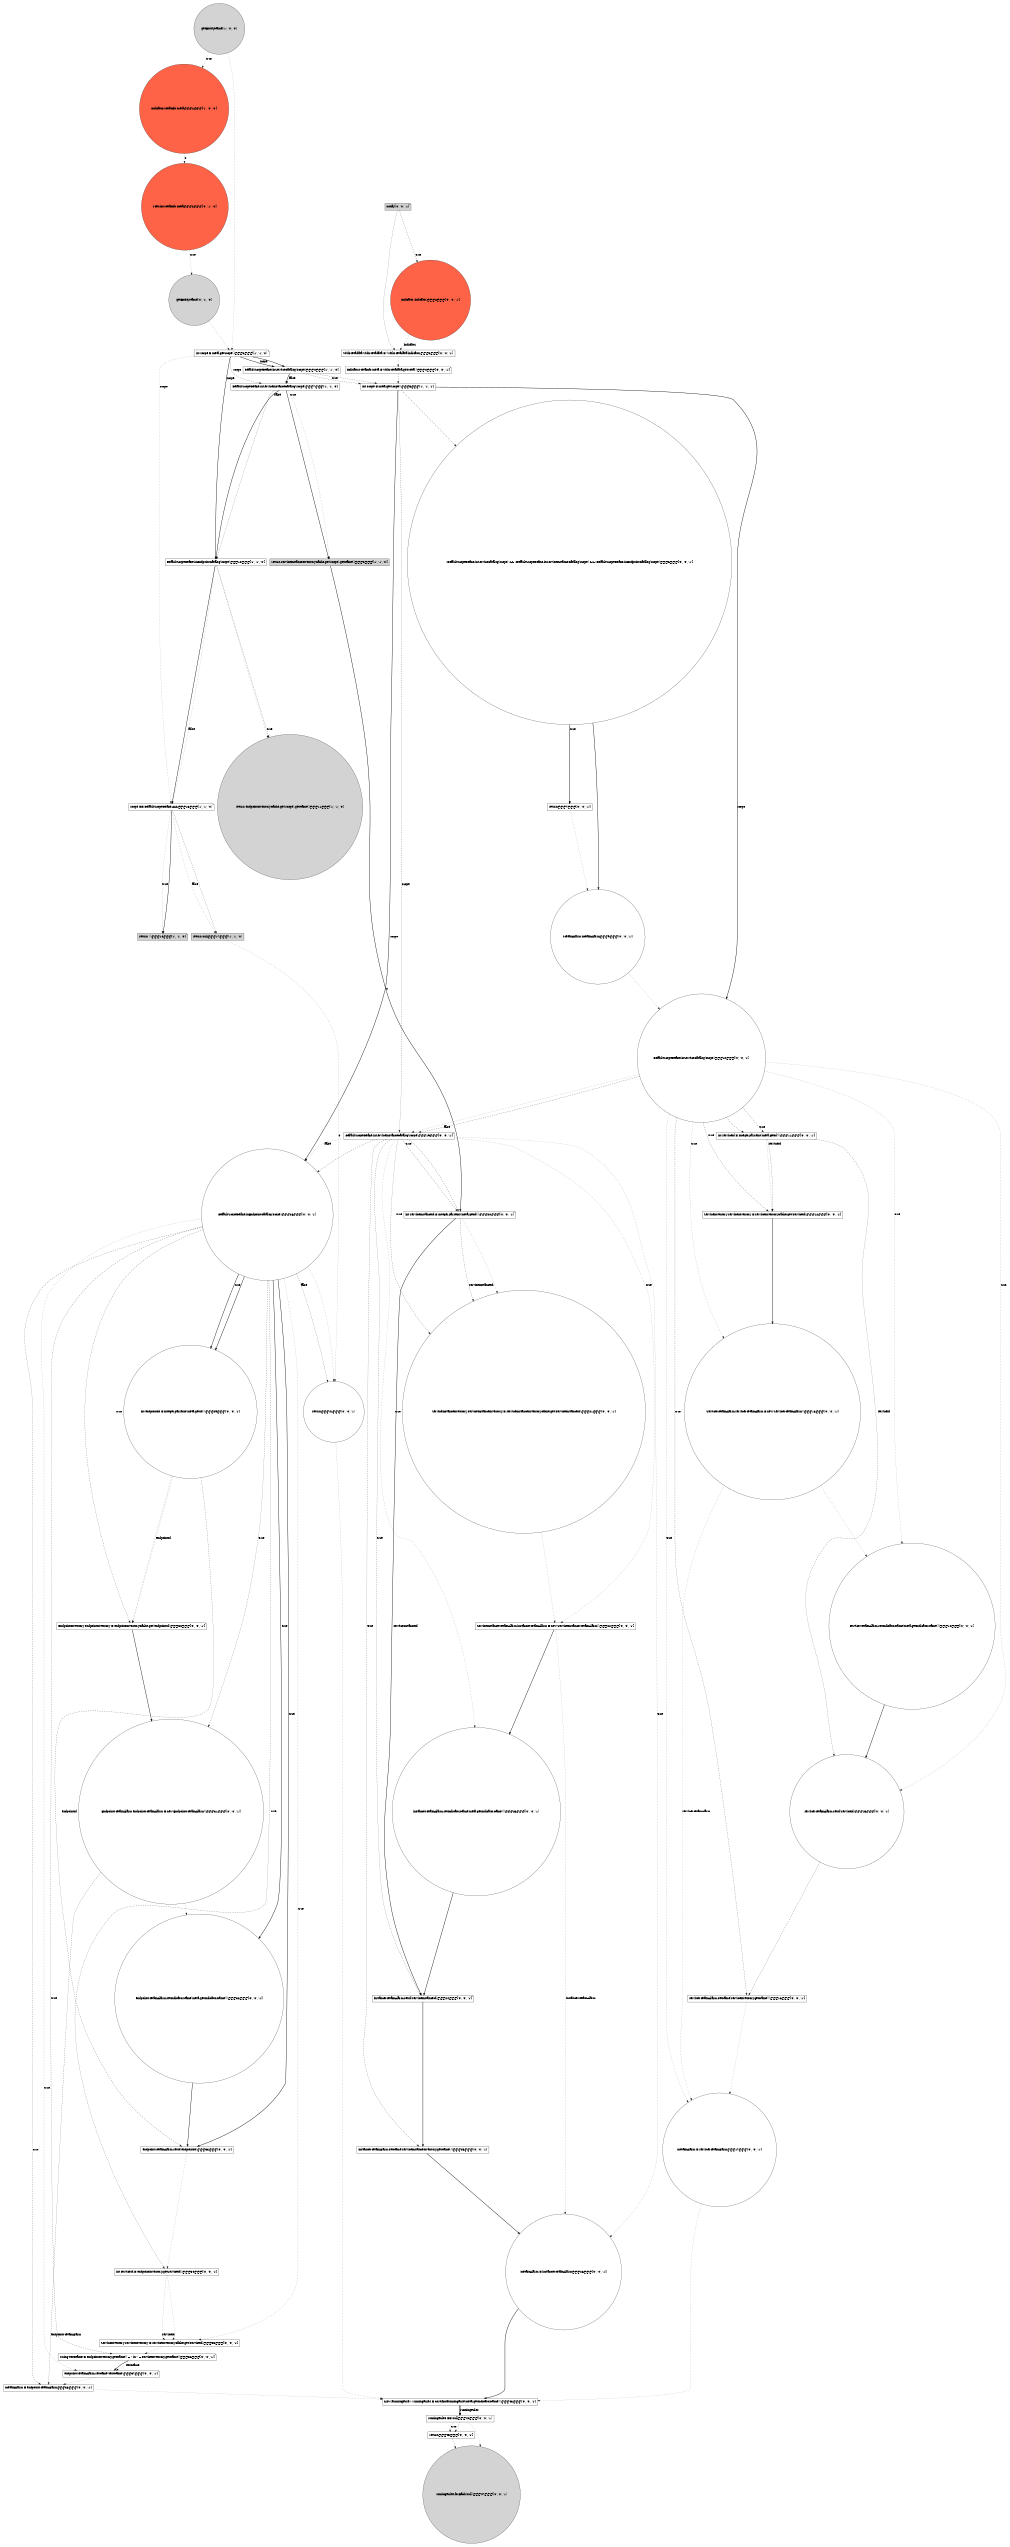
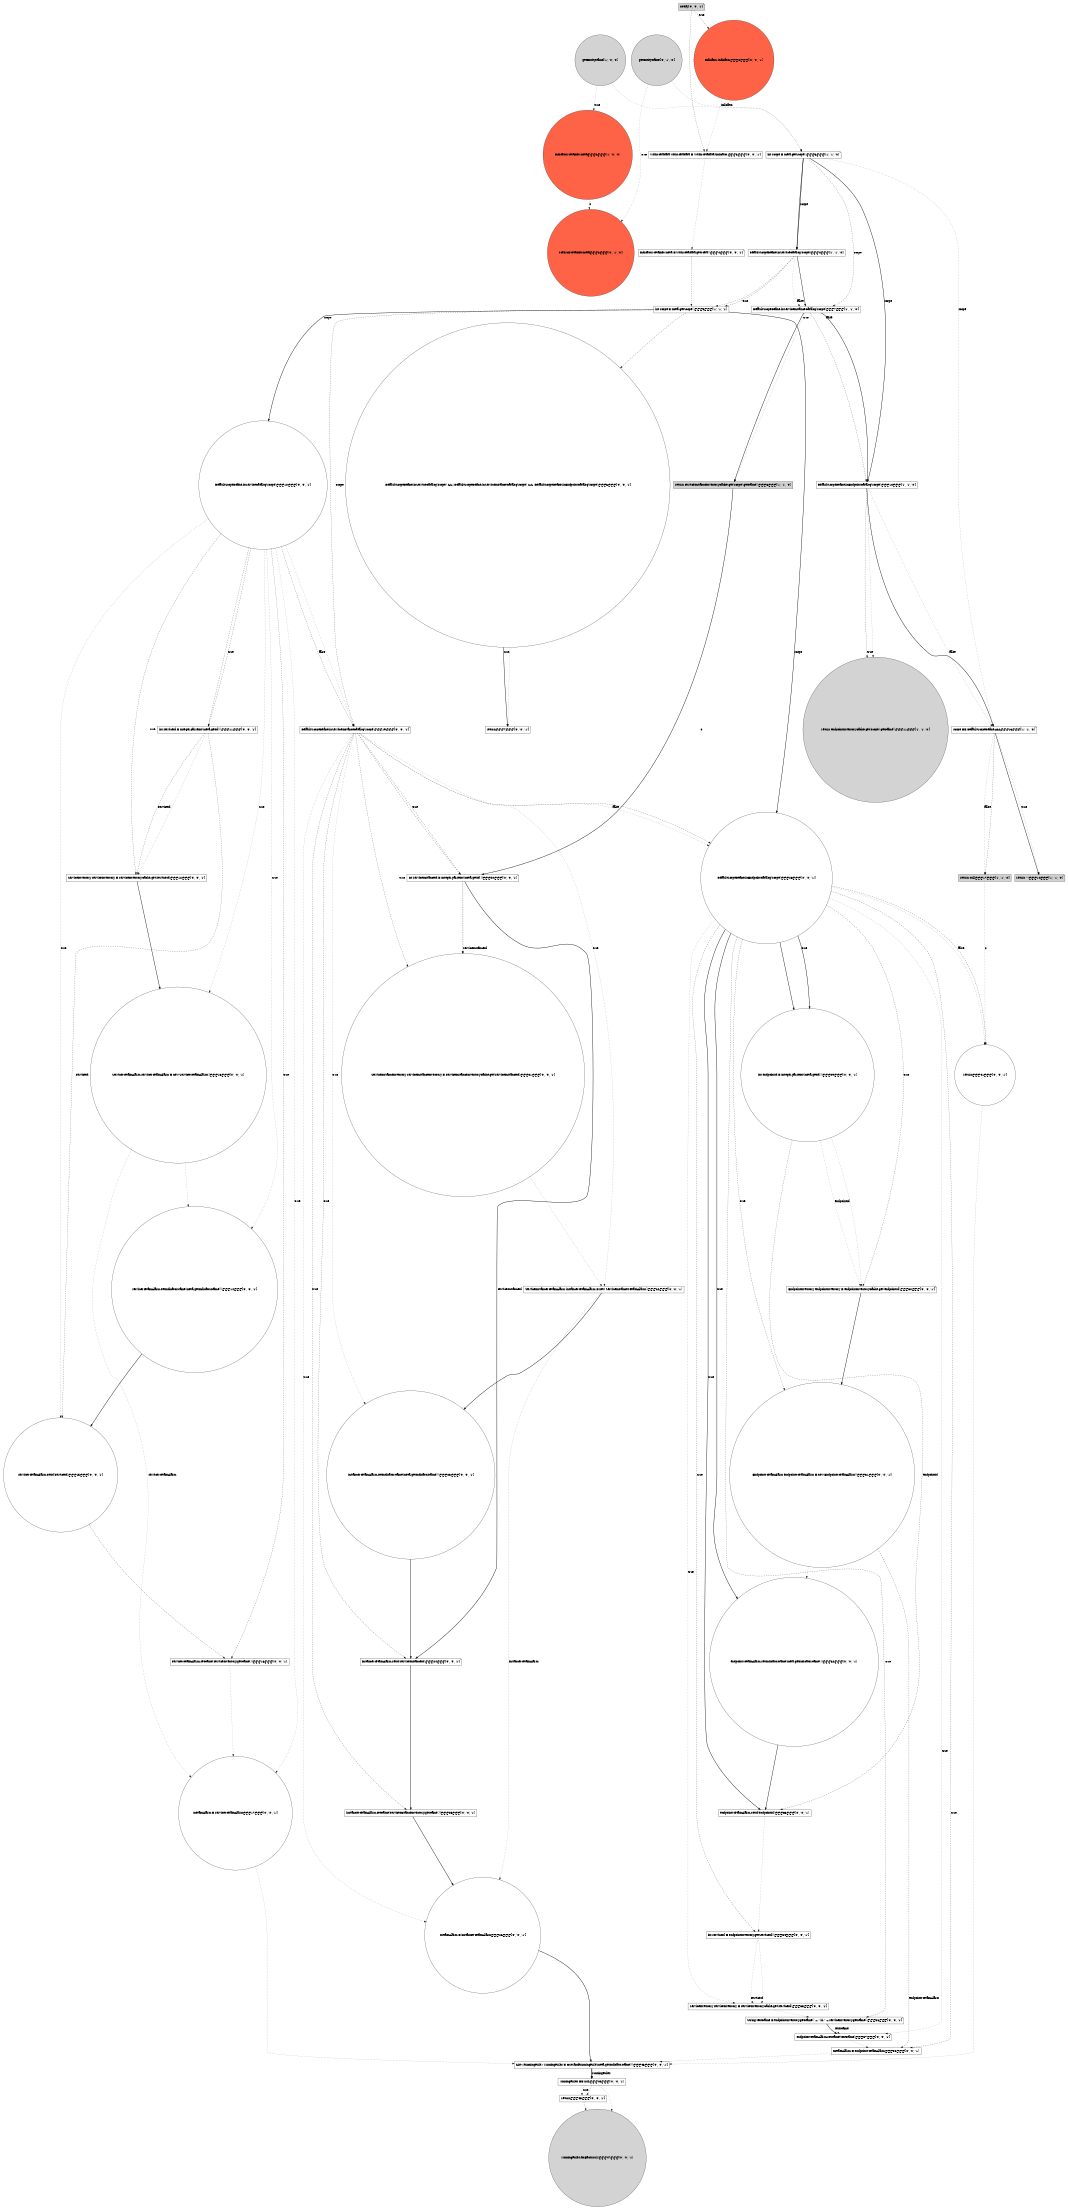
edge "MetricsMetaInfo meta@@@2@@@['0', '1', '0']" -> "getEntityName['0', '1', '0']": reversed
node "MetaInAlarm metaInAlarm@@@9@@@['0', '0', '1']": removed
